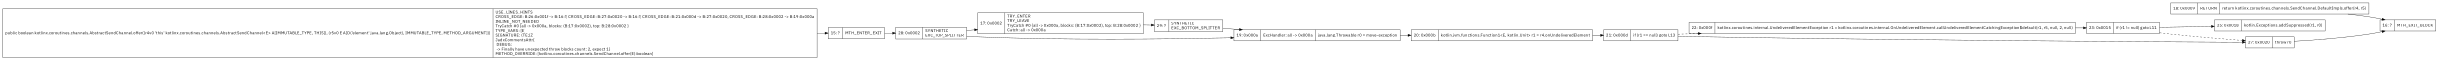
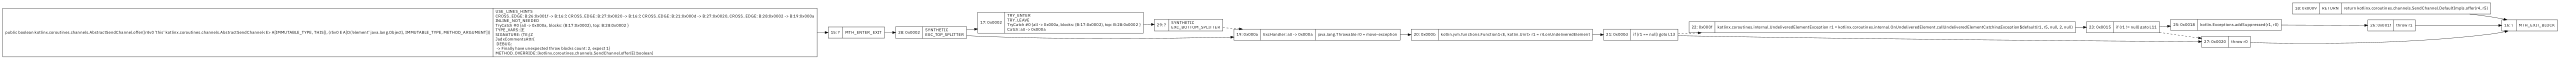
node "26: 0x001f": added
edge "29: ?" -> "19: 0x000a": style solid -> dashed
